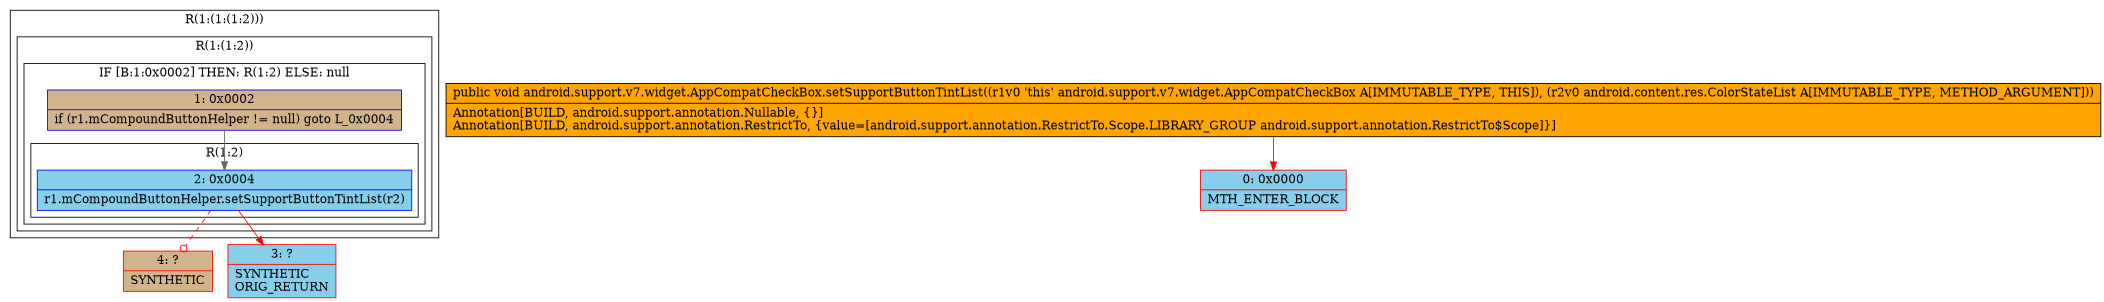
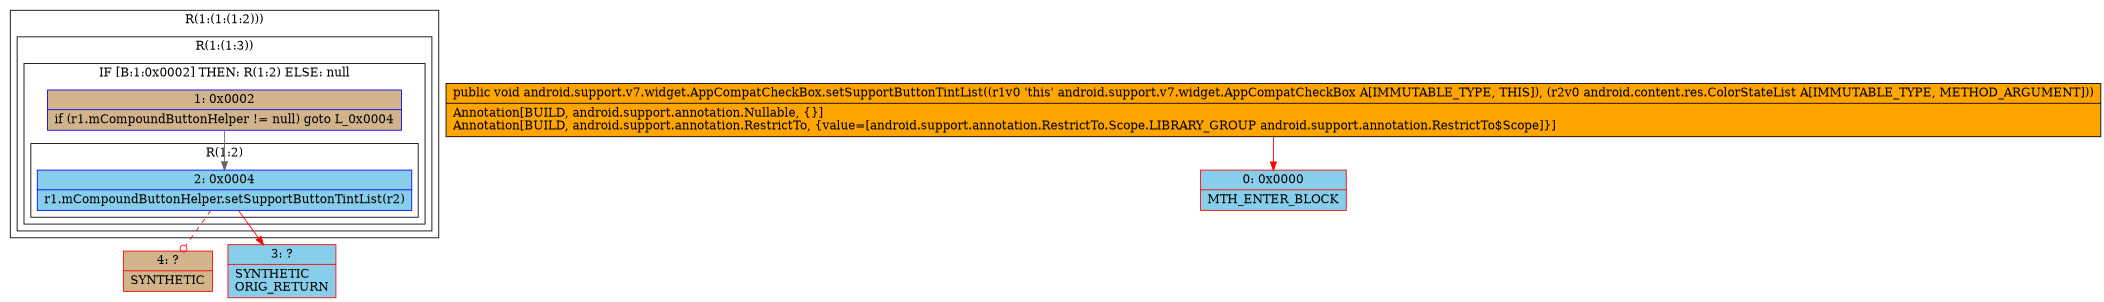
cluster "R(1:(1:2))": label "R(1:(1:2))" -> "R(1:(1:3))"
